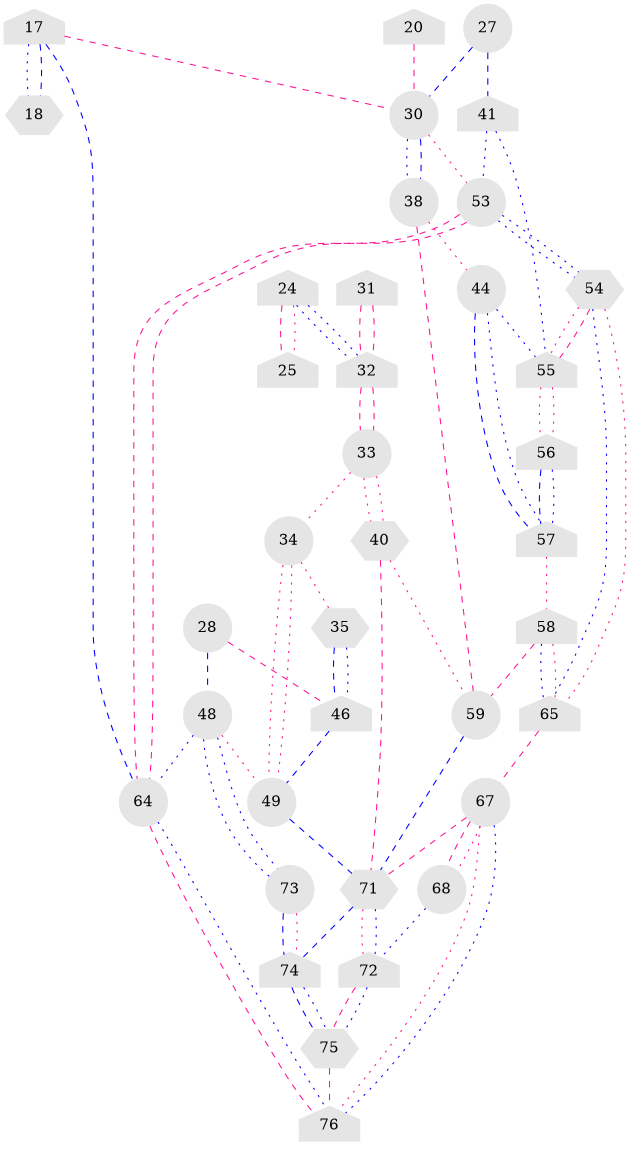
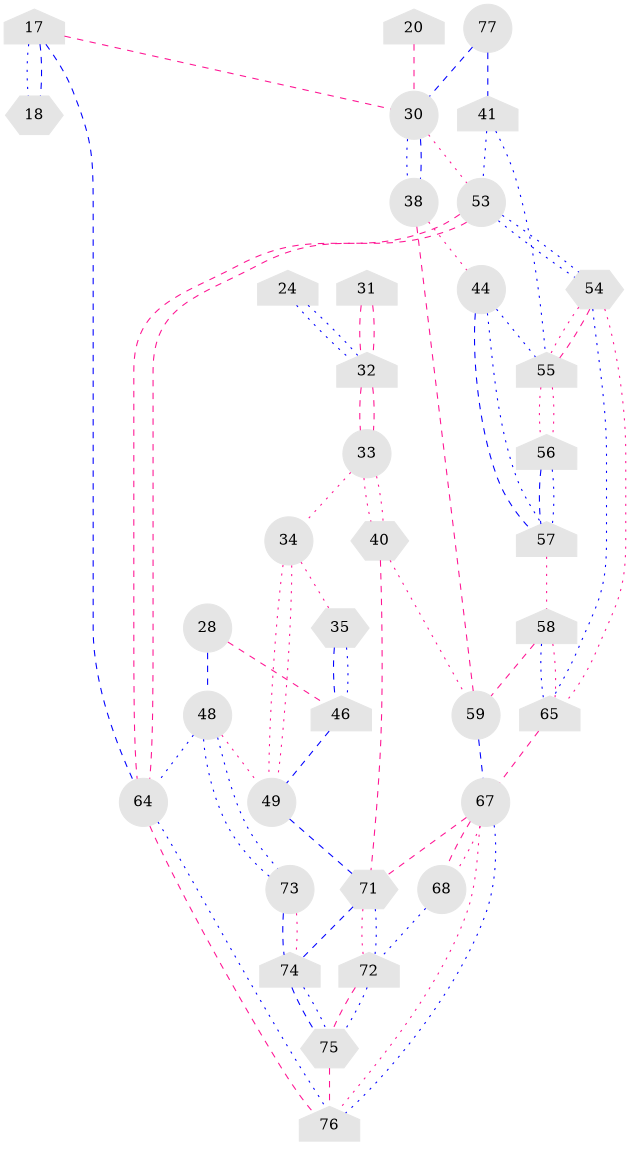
node "27": label "27" -> "77"
node "25": removed
edge "59" -- "71": now "59" -- "67"
